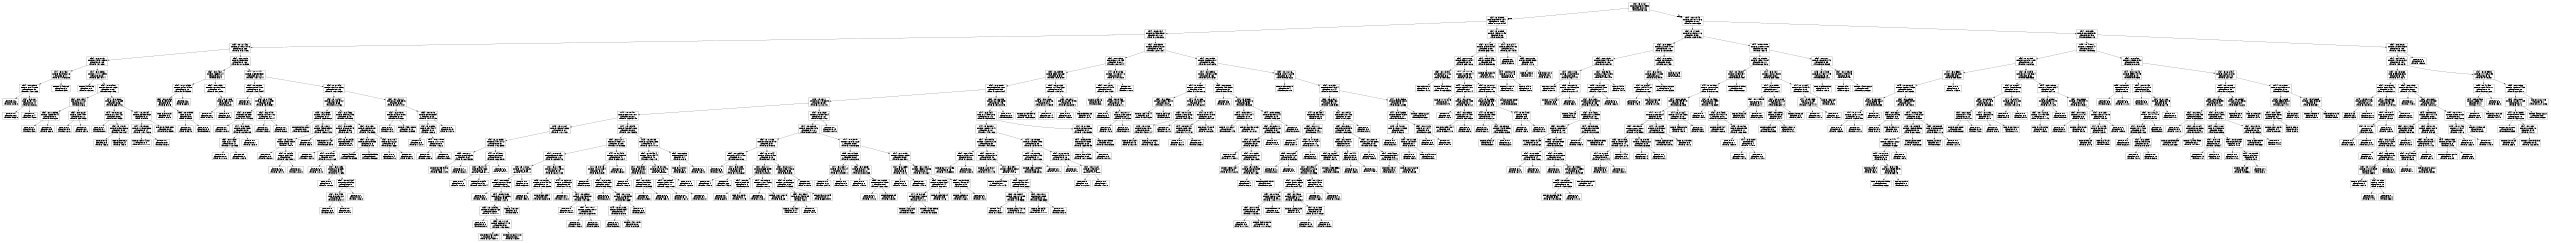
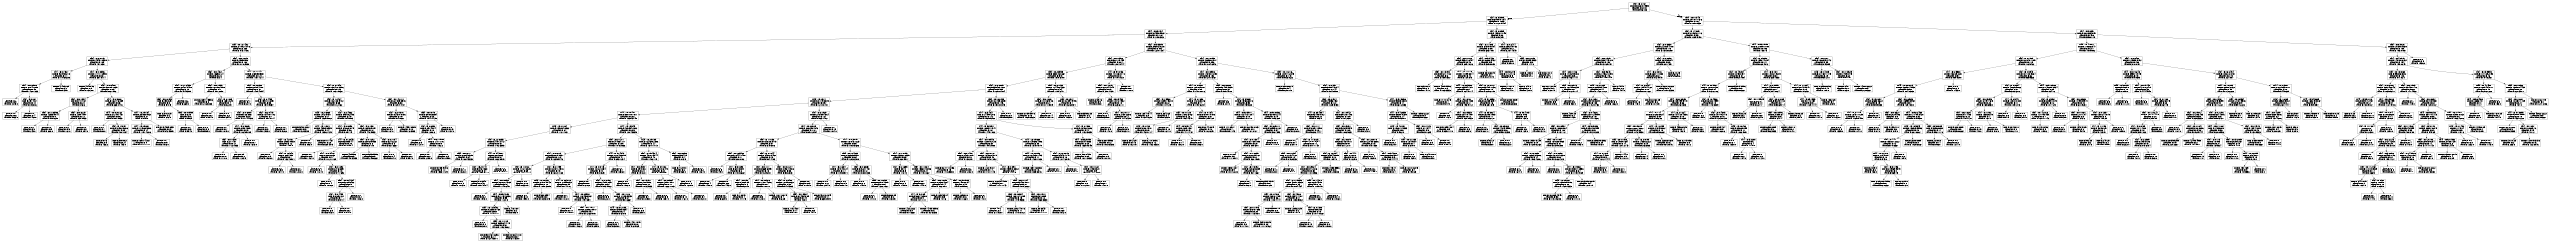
node "mse = 265477.5556 samples = 3 value = 1216.3333": added
